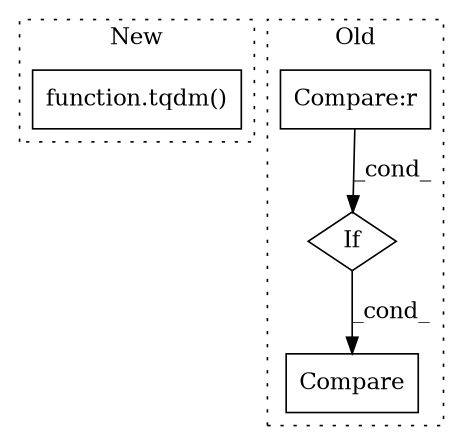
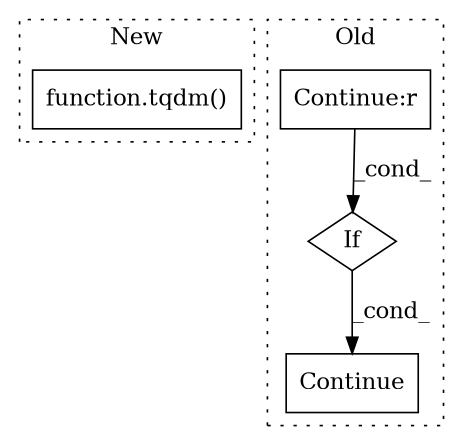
node "Compare:r": label "Compare:r" -> "Continue:r"
node "Compare": label "Compare" -> "Continue"
